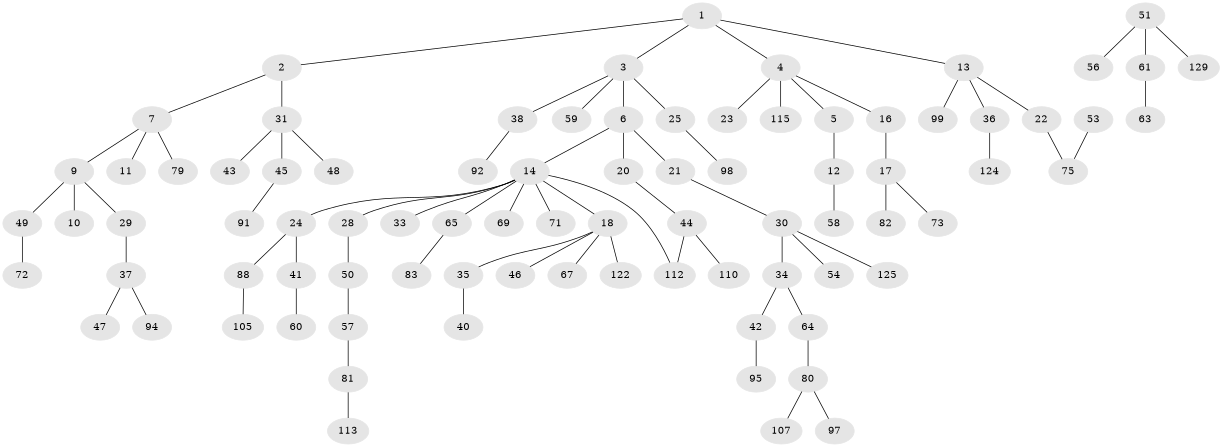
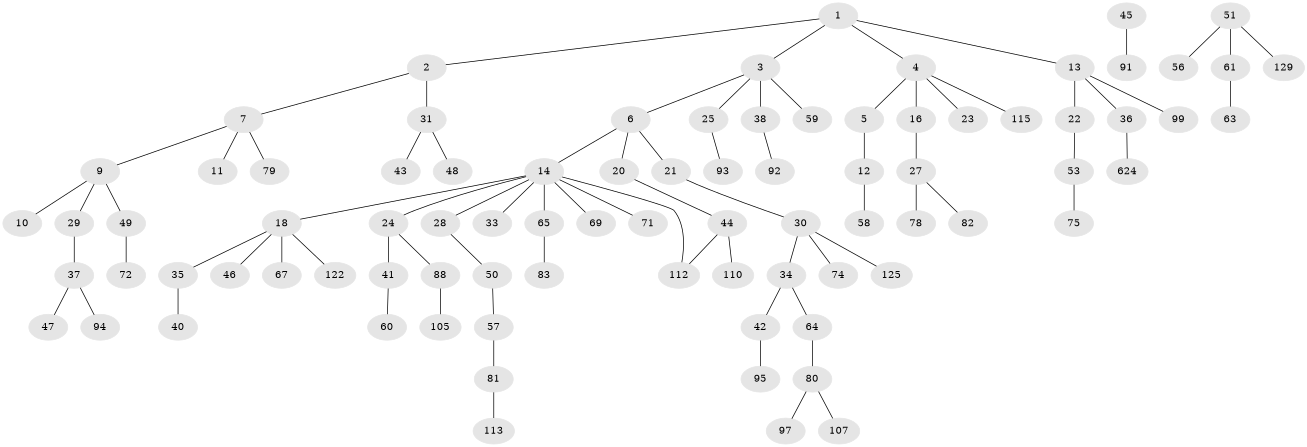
edge "31" -- "45": removed
edge "22" -- "75": now "22" -- "53"
node "98": label "98" -> "93"
node "17": label "17" -> "27"
node "124": label "124" -> "624"
node "73": label "73" -> "78"
node "54": label "54" -> "74"
